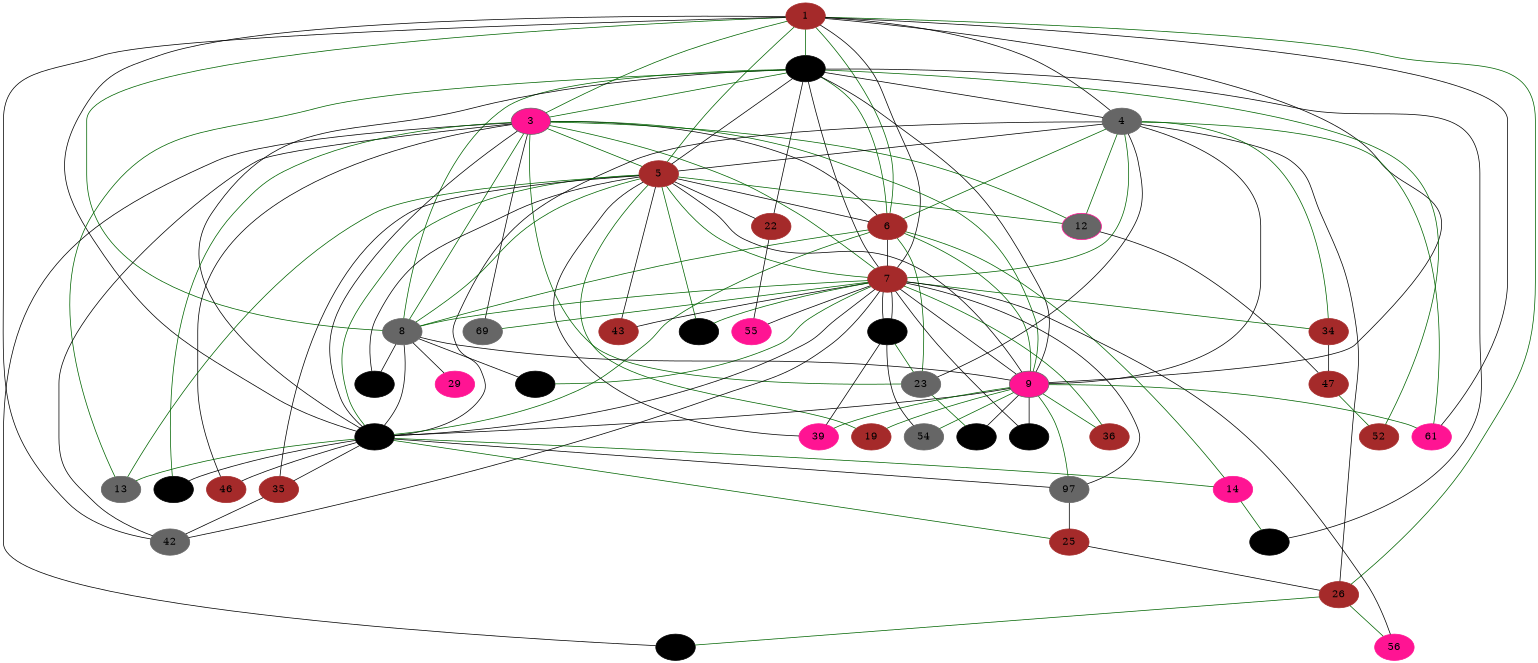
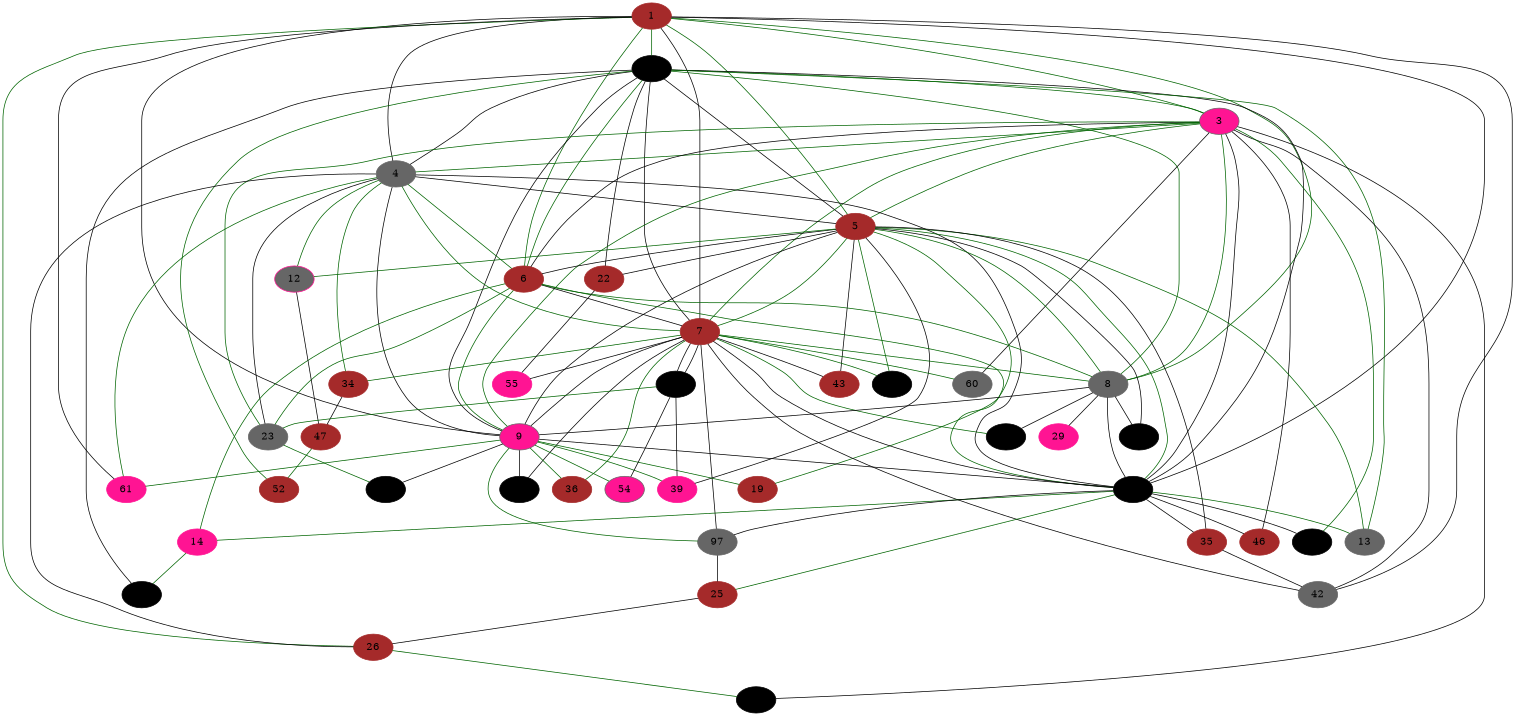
edge "3" -- "12": now "3" -- "4"
node "69": label "69" -> "60"
node "54": fillcolor gray40 -> deeppink
node "56": removed
